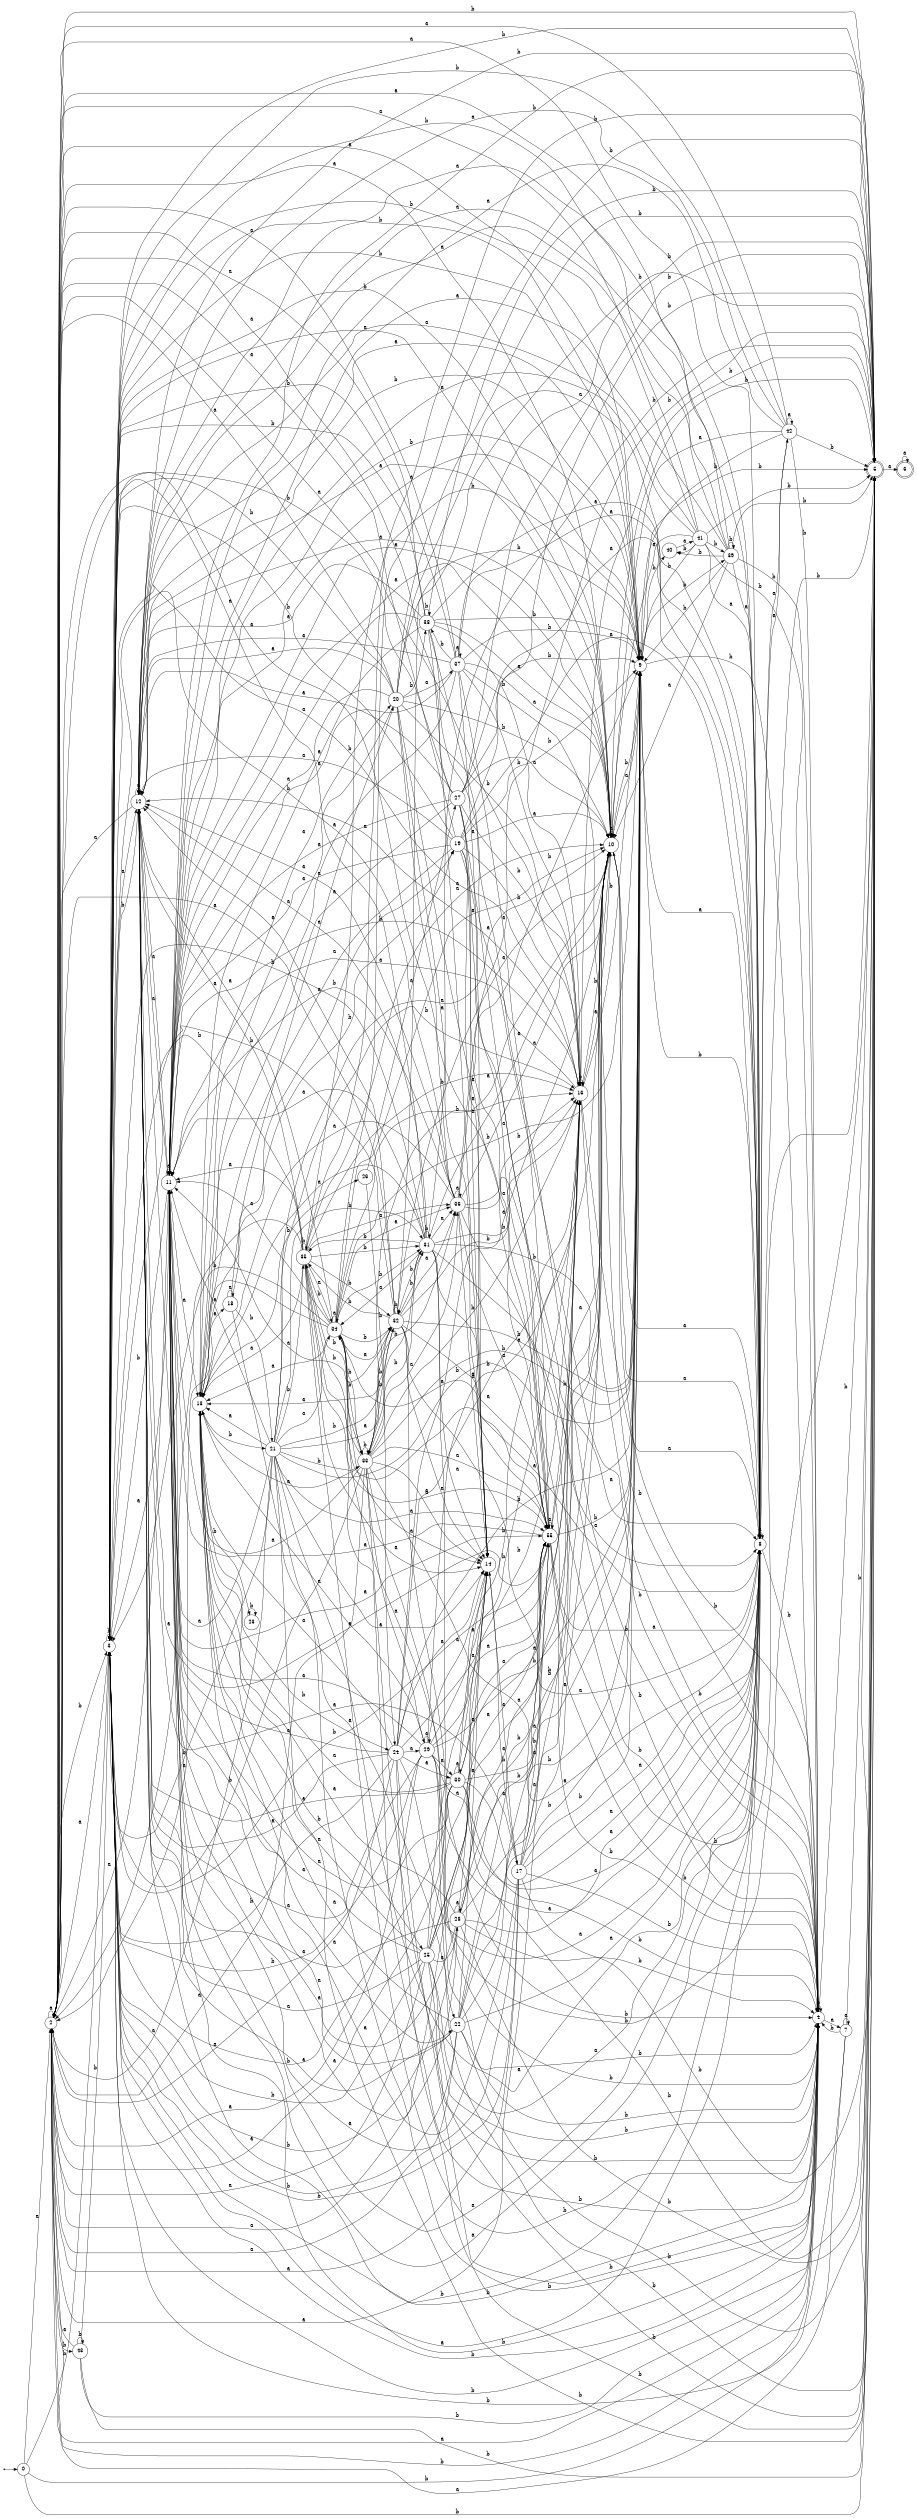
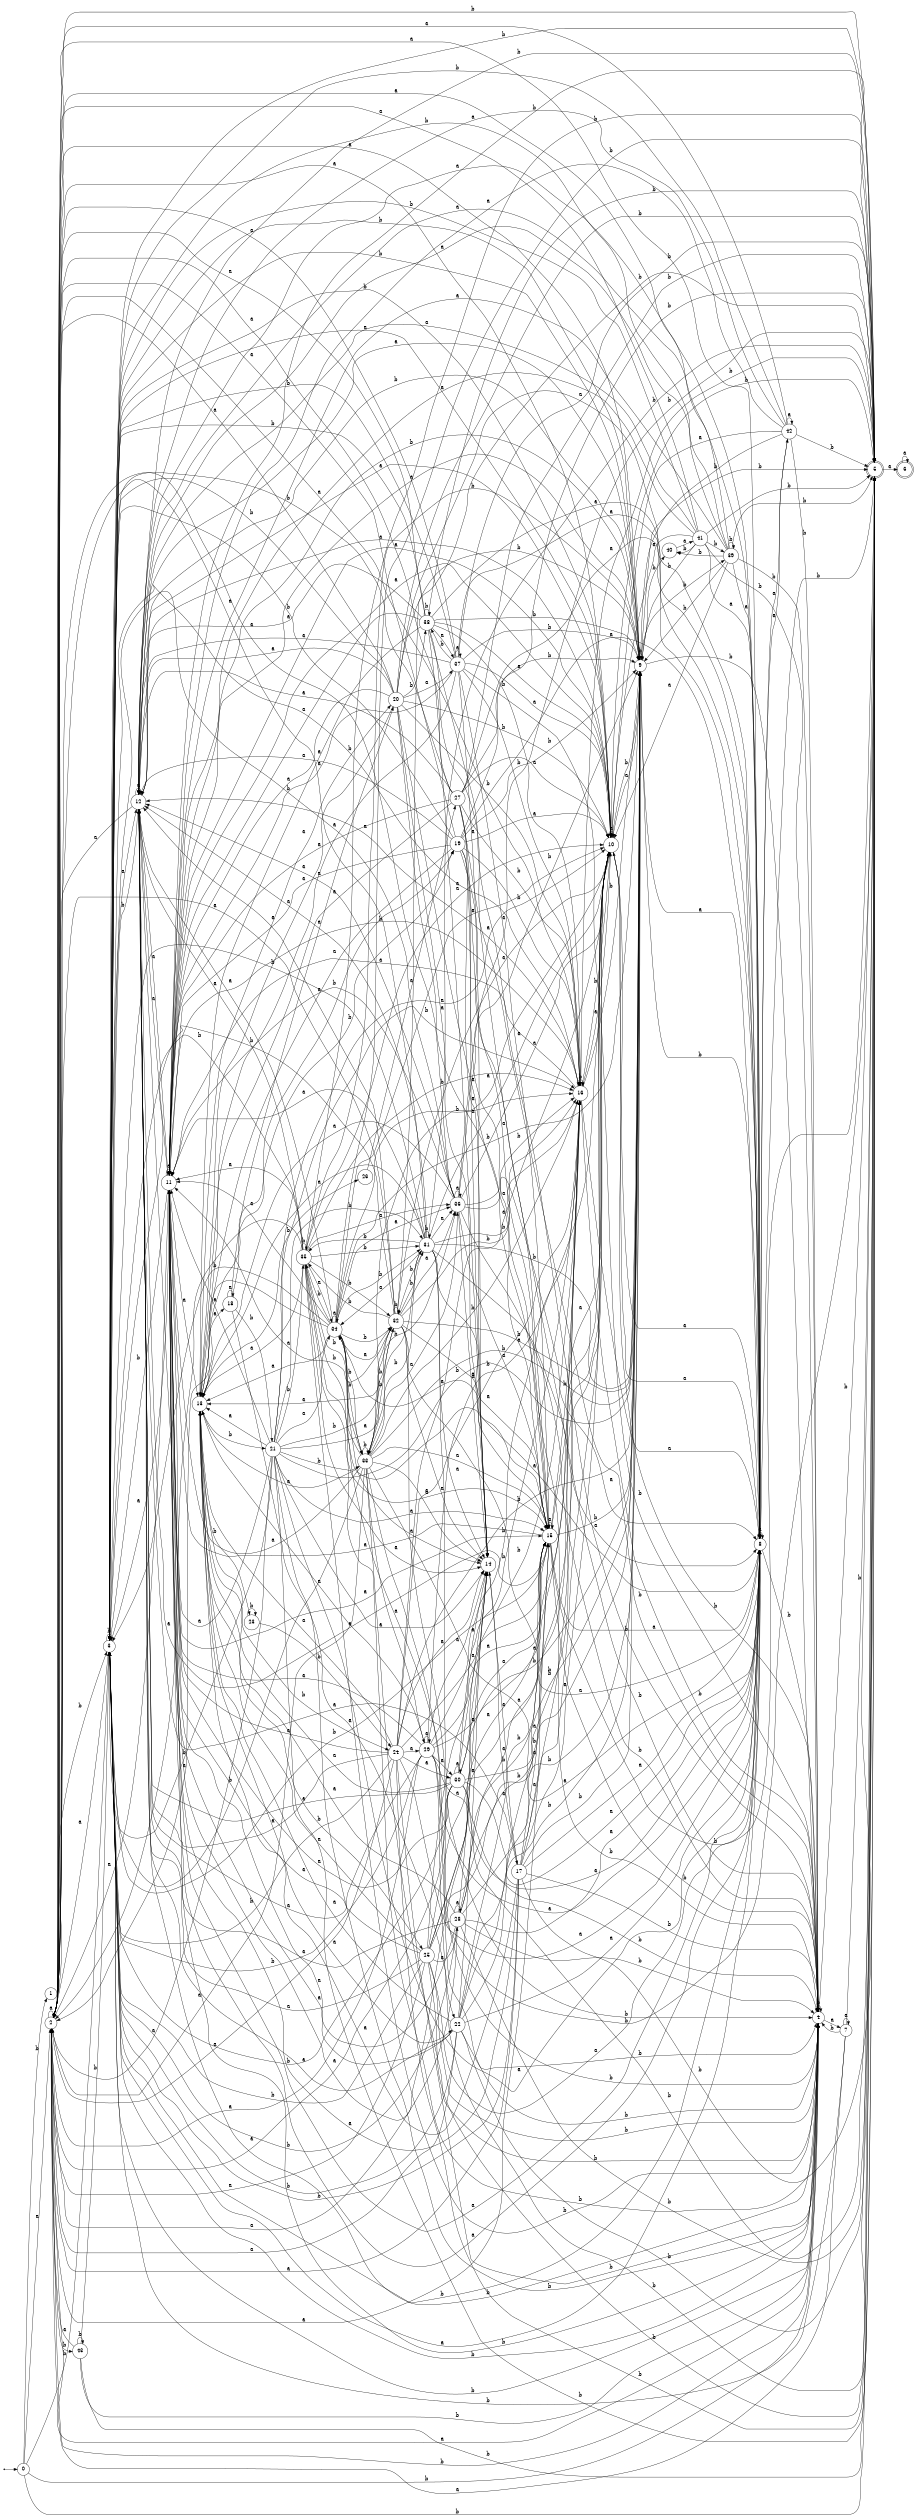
edge "38" -> "37": added, label "a"
edge "26" -> "24": now "23" -> "24"
node "55": label "55" -> "15"
node "1": added
